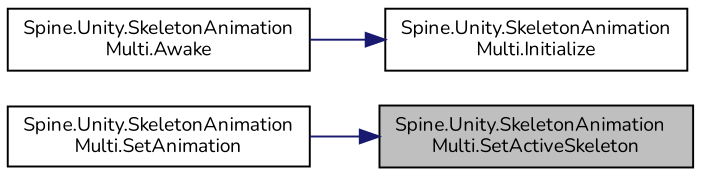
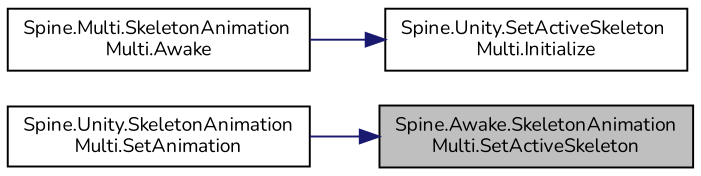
node "Spine.Unity.SkeletonAnimation Multi.Awake": label "Spine.Unity.SkeletonAnimation Multi.Awake" -> "Spine.Multi.SkeletonAnimation Multi.Awake"
node "Spine.Unity.SkeletonAnimation Multi.Initialize": label "Spine.Unity.SkeletonAnimation Multi.Initialize" -> "Spine.Unity.SetActiveSkeleton Multi.Initialize"
node "Spine.Unity.SkeletonAnimation Multi.SetActiveSkeleton": label "Spine.Unity.SkeletonAnimation Multi.SetActiveSkeleton" -> "Spine.Awake.SkeletonAnimation Multi.SetActiveSkeleton"
